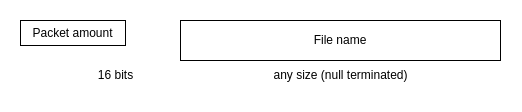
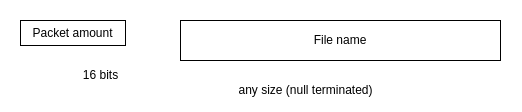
node "16 bits": moved (116, 76) -> (101, 76)
node "any size (null terminated)": moved (341, 76) -> (306, 91)
